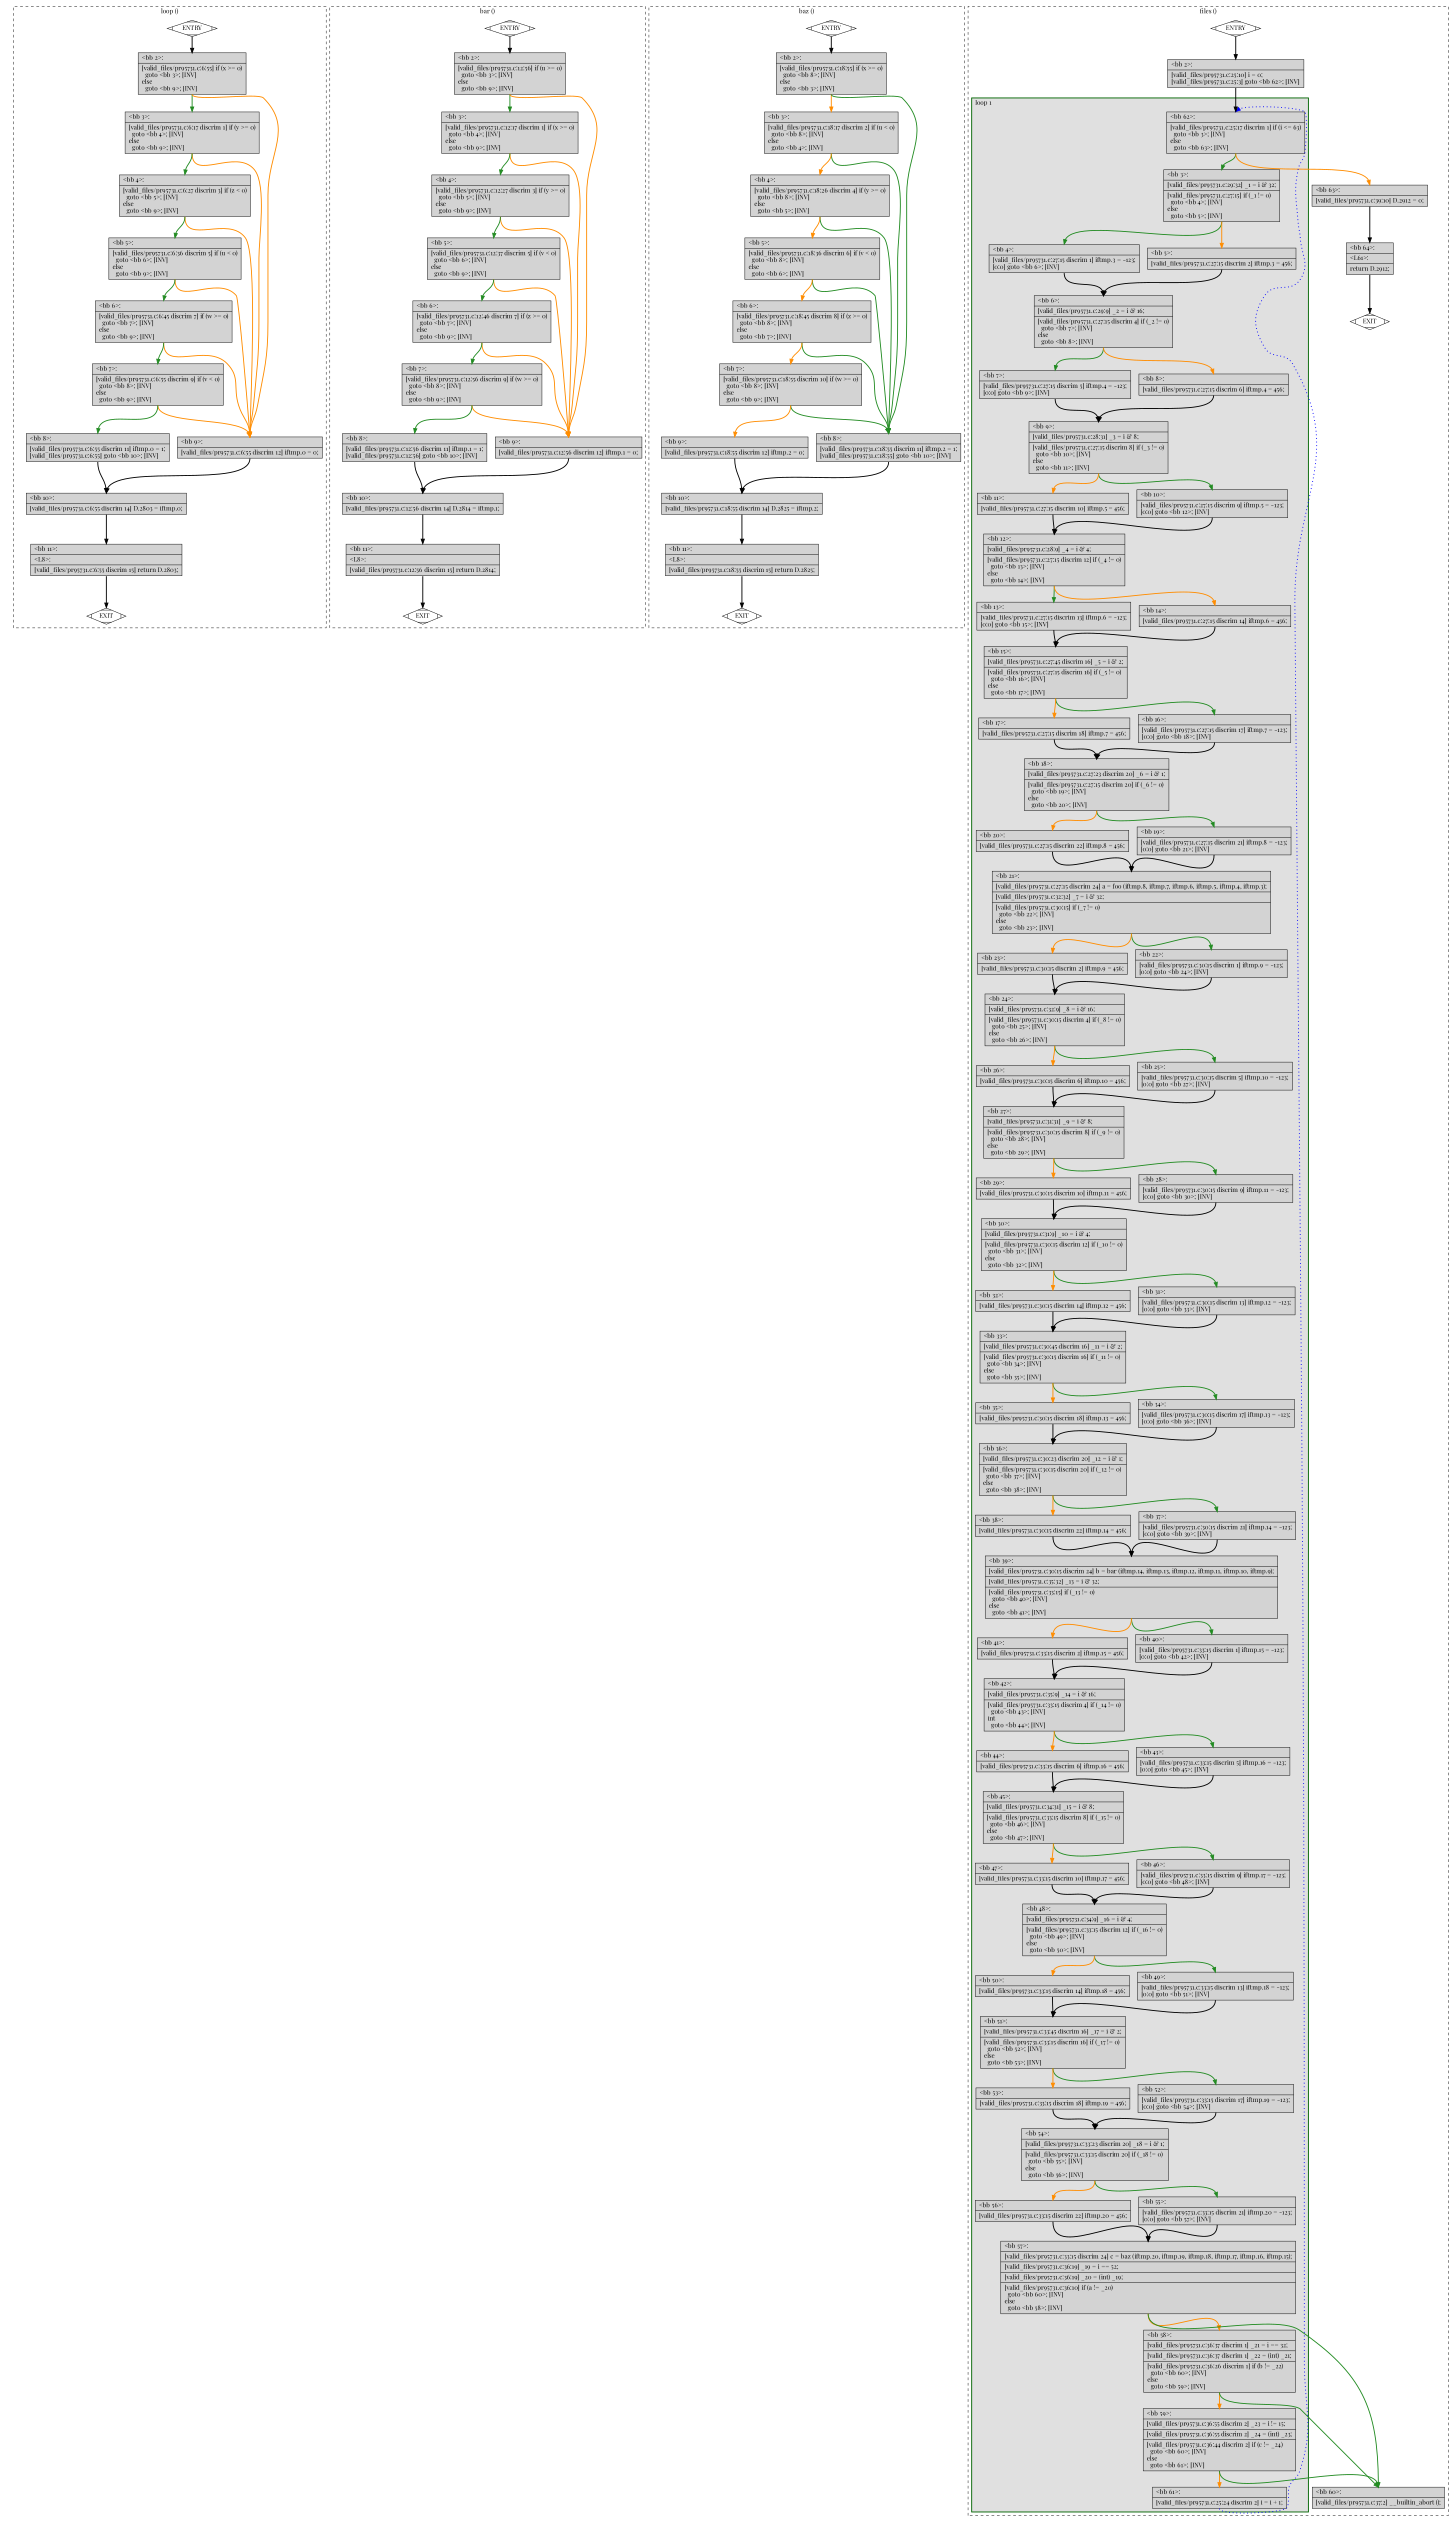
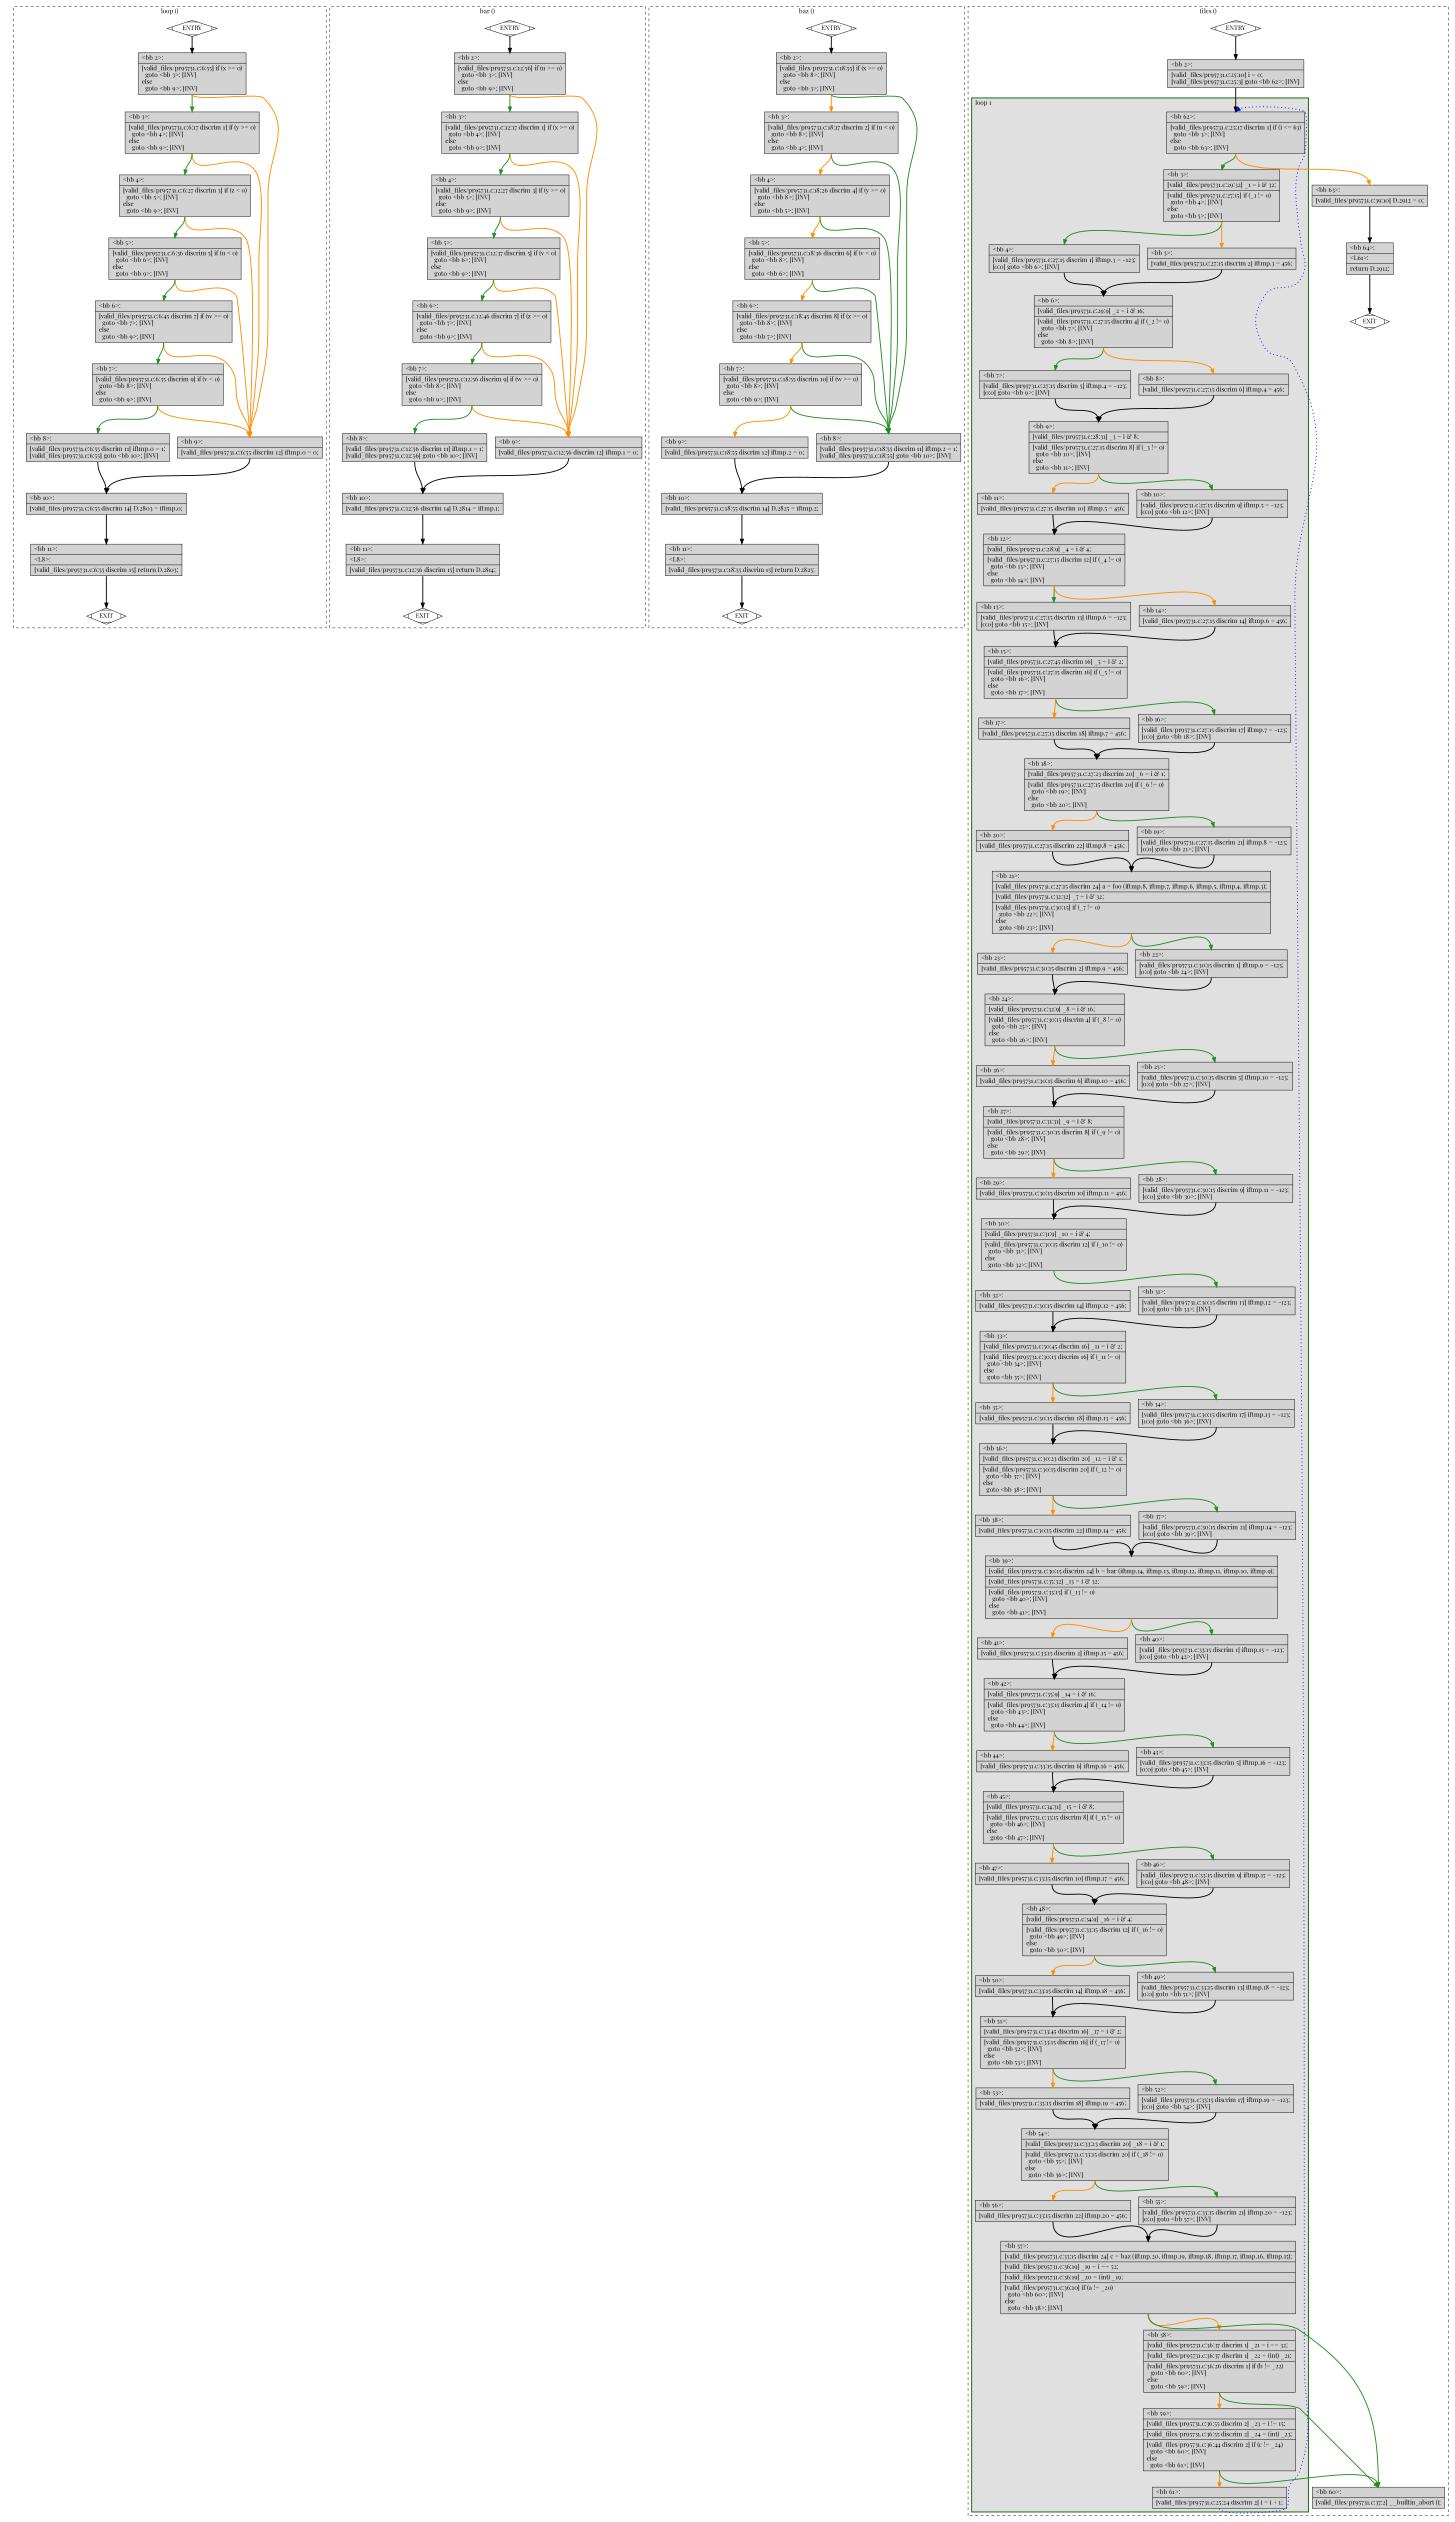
edge "<bb 30>:" -> "<bb 32>:": removed
node "<bb 42>:": text "int" -> "else"
